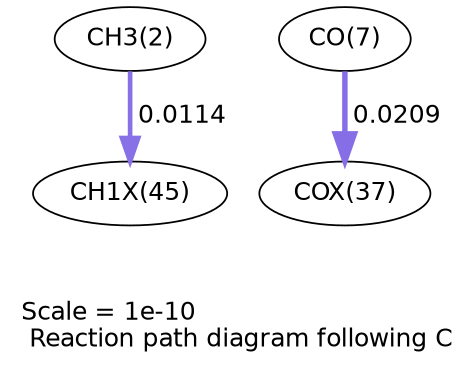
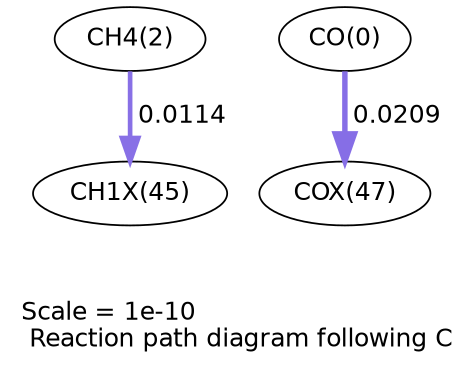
node "CH3(2)": label "CH3(2)" -> "CH4(2)"
node "CO(7)": label "CO(7)" -> "CO(0)"
node "COX(37)": label "COX(37)" -> "COX(47)"
